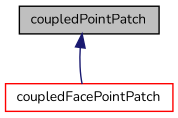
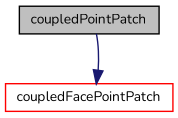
edge "coupledFacePointPatch" -> "coupledPointPatch": reversed
